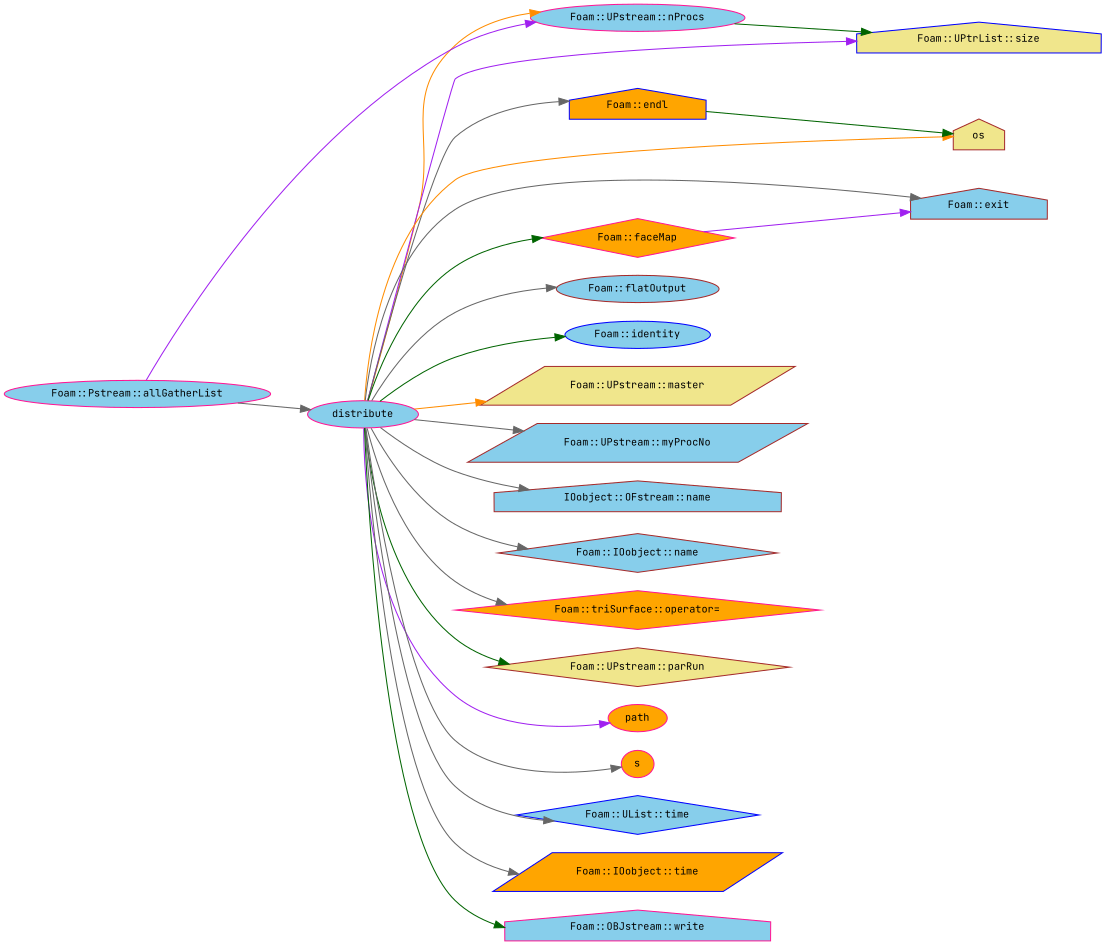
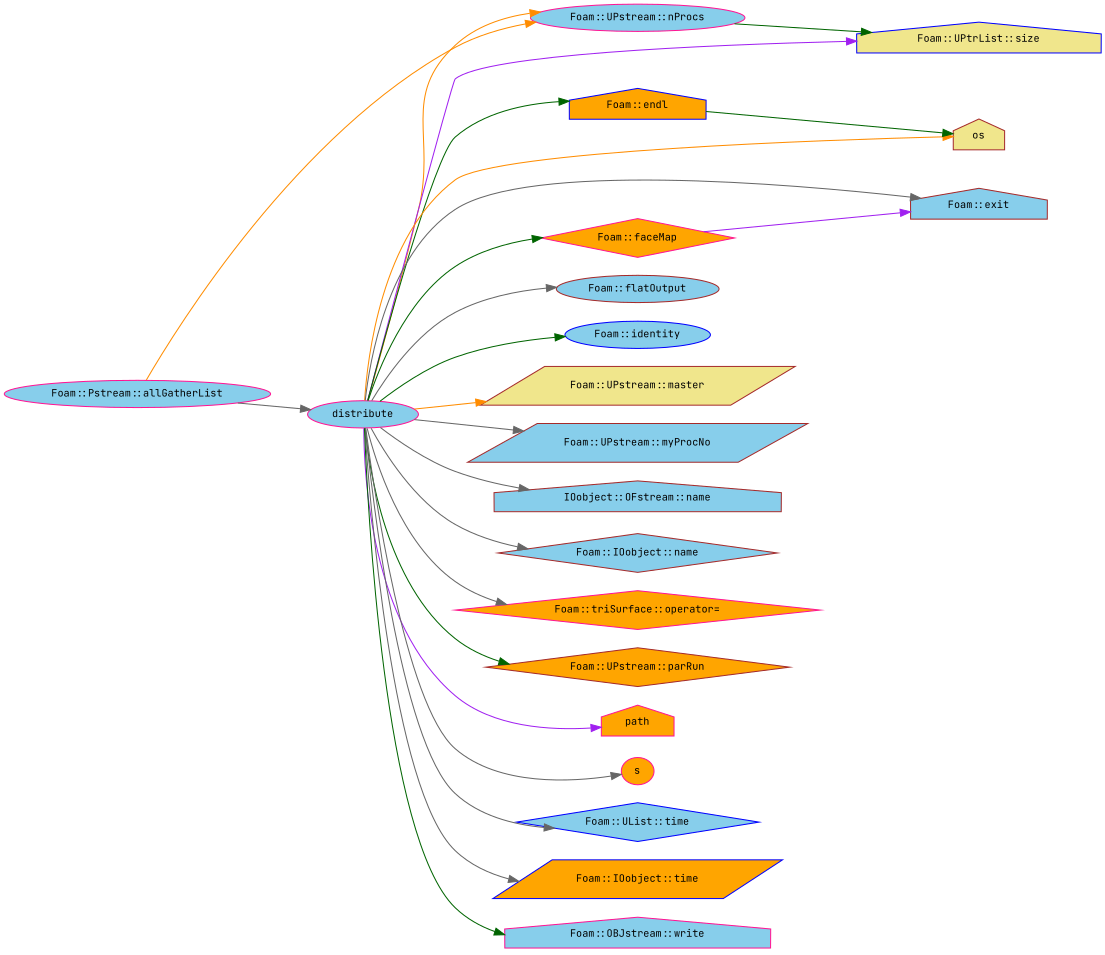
edge "Foam::Pstream::allGatherList" -> "Foam::UPstream::nProcs": color purple -> darkorange
edge "distribute" -> "Foam::endl": color gray40 -> darkgreen
node "Foam::UPstream::parRun": fillcolor khaki -> orange
node "path": shape ellipse -> house
